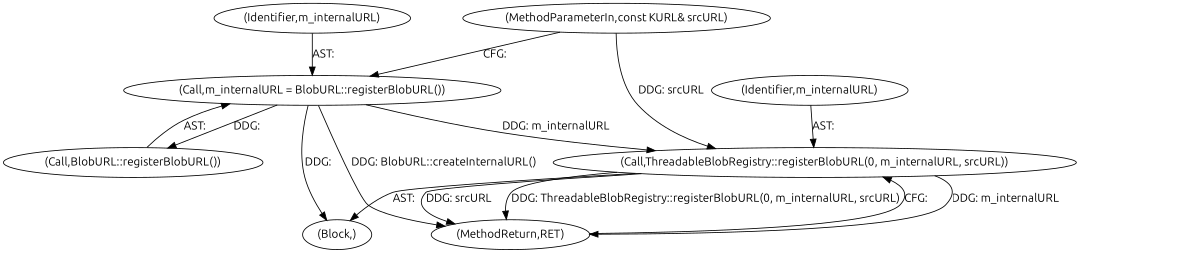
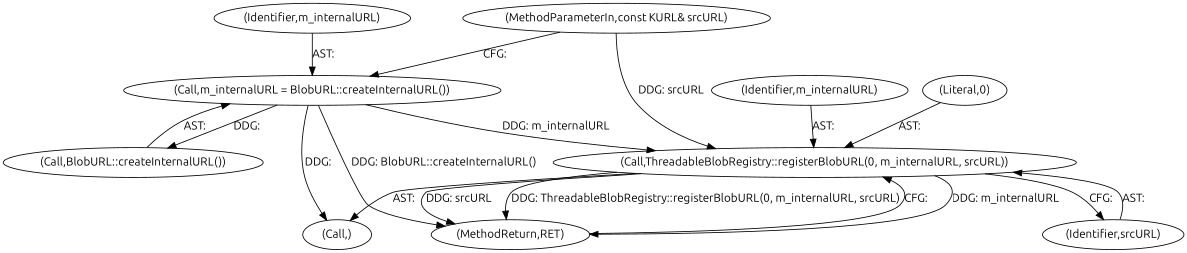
node "(Call,m_internalURL = BlobURL::registerBlobURL())": label "(Call,m_internalURL = BlobURL::registerBlobURL())" -> "(Call,m_internalURL = BlobURL::createInternalURL())"
node "(Literal,0)": added
node "(Call,BlobURL::registerBlobURL())": label "(Call,BlobURL::registerBlobURL())" -> "(Call,BlobURL::createInternalURL())"
node "(Block,)": label "(Block,)" -> "(Call,)"
node "(Identifier,srcURL)": added
